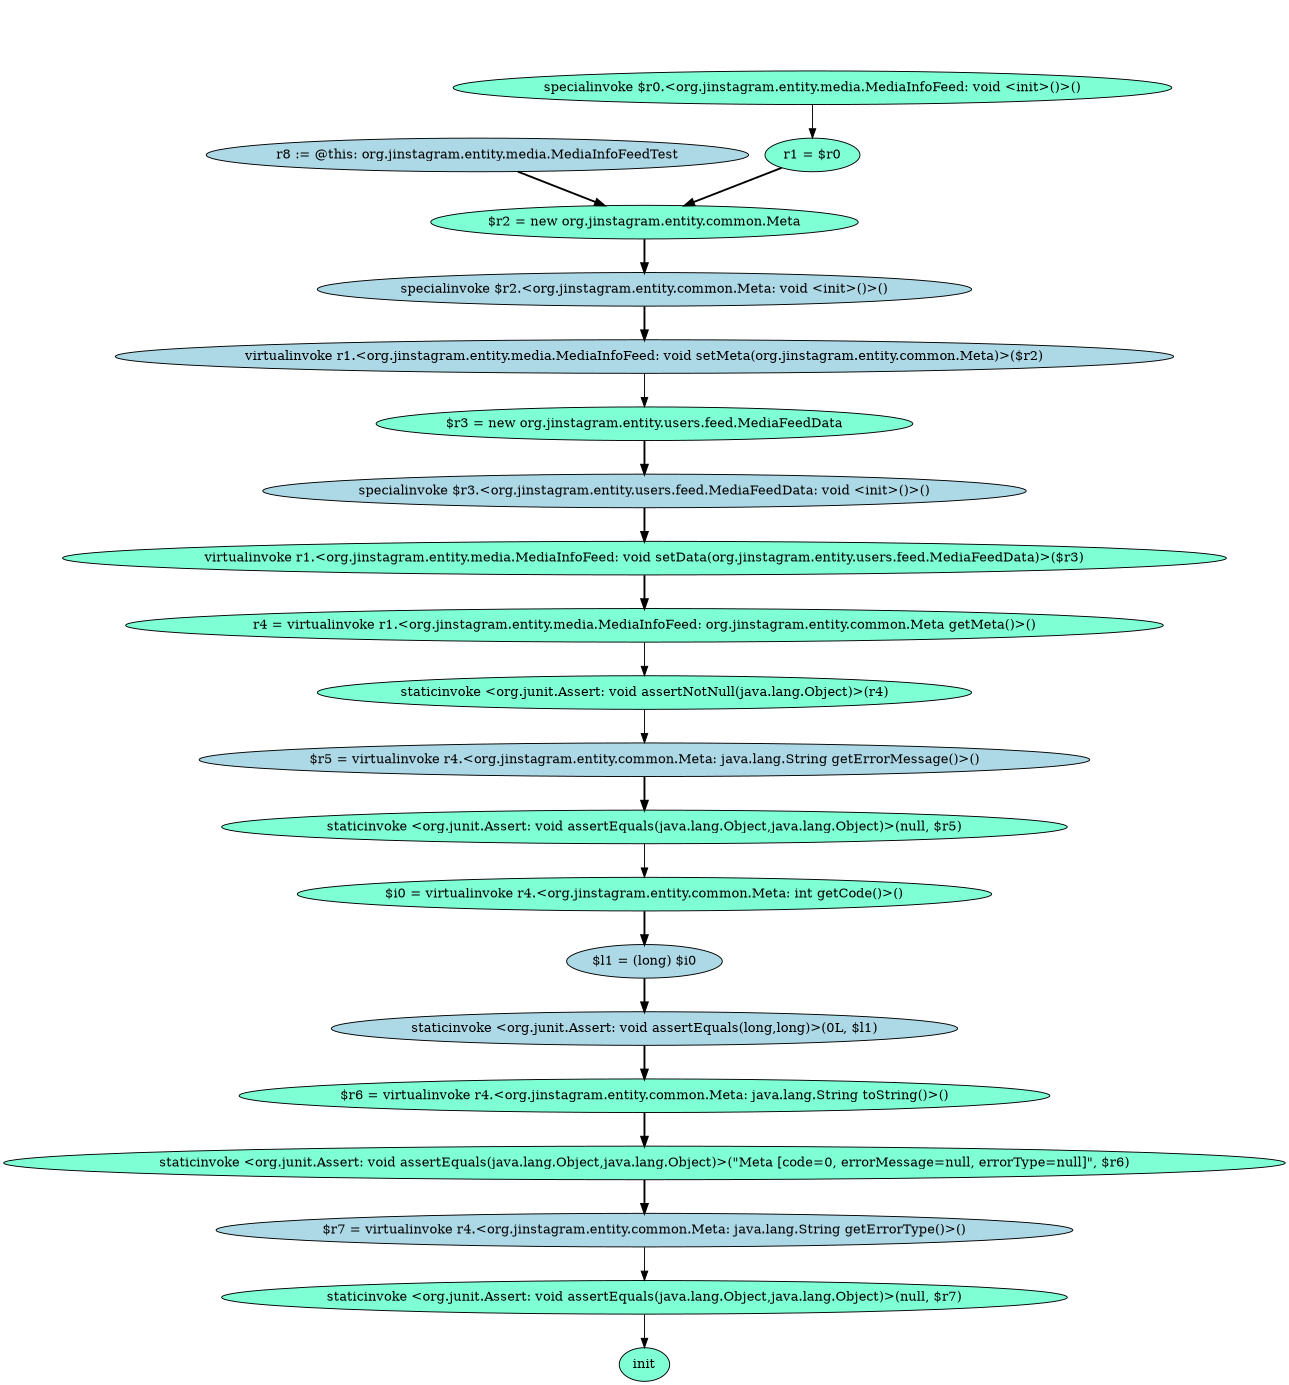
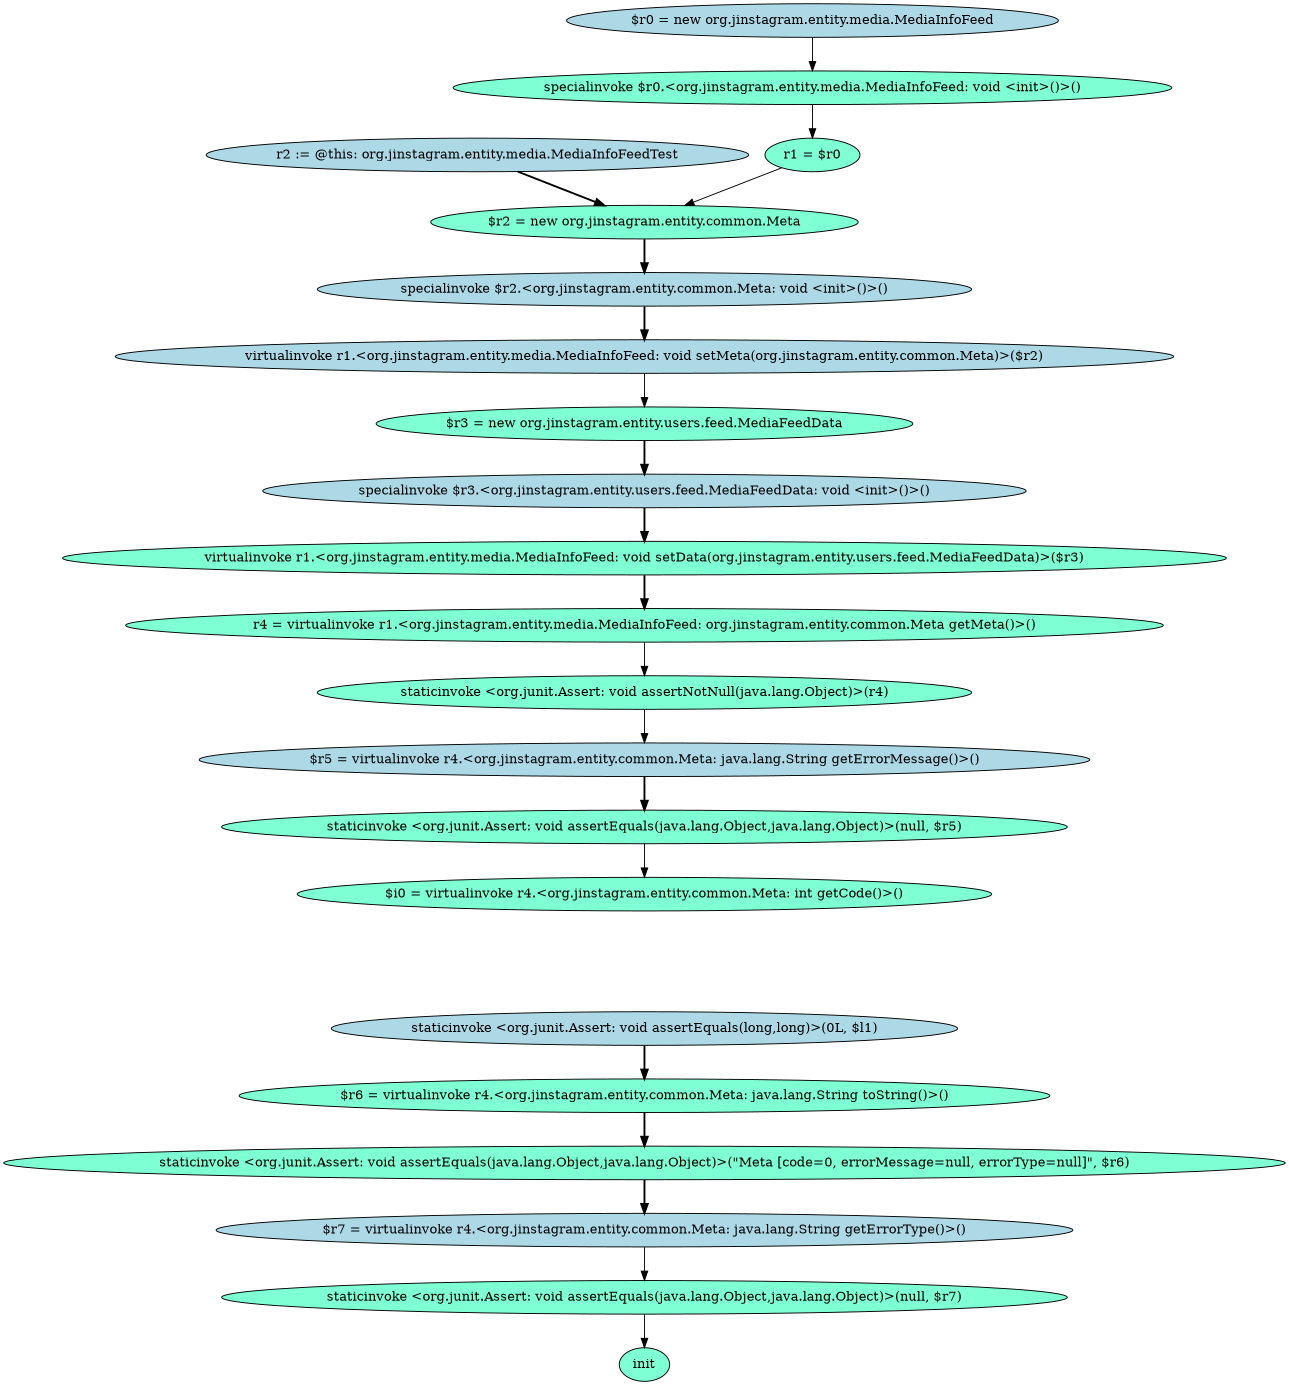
node "$r0 = new org.jinstagram.entity.media.MediaInfoFeed": added
node "r8 := @this: org.jinstagram.entity.media.MediaInfoFeedTest": label "r8 := @this: org.jinstagram.entity.media.MediaInfoFeedTest" -> "r2 := @this: org.jinstagram.entity.media.MediaInfoFeedTest"
edge "r1 = $r0" -> "$r2 = new org.jinstagram.entity.common.Meta": style bold -> solid
node "$l1 = (long) $i0": removed
